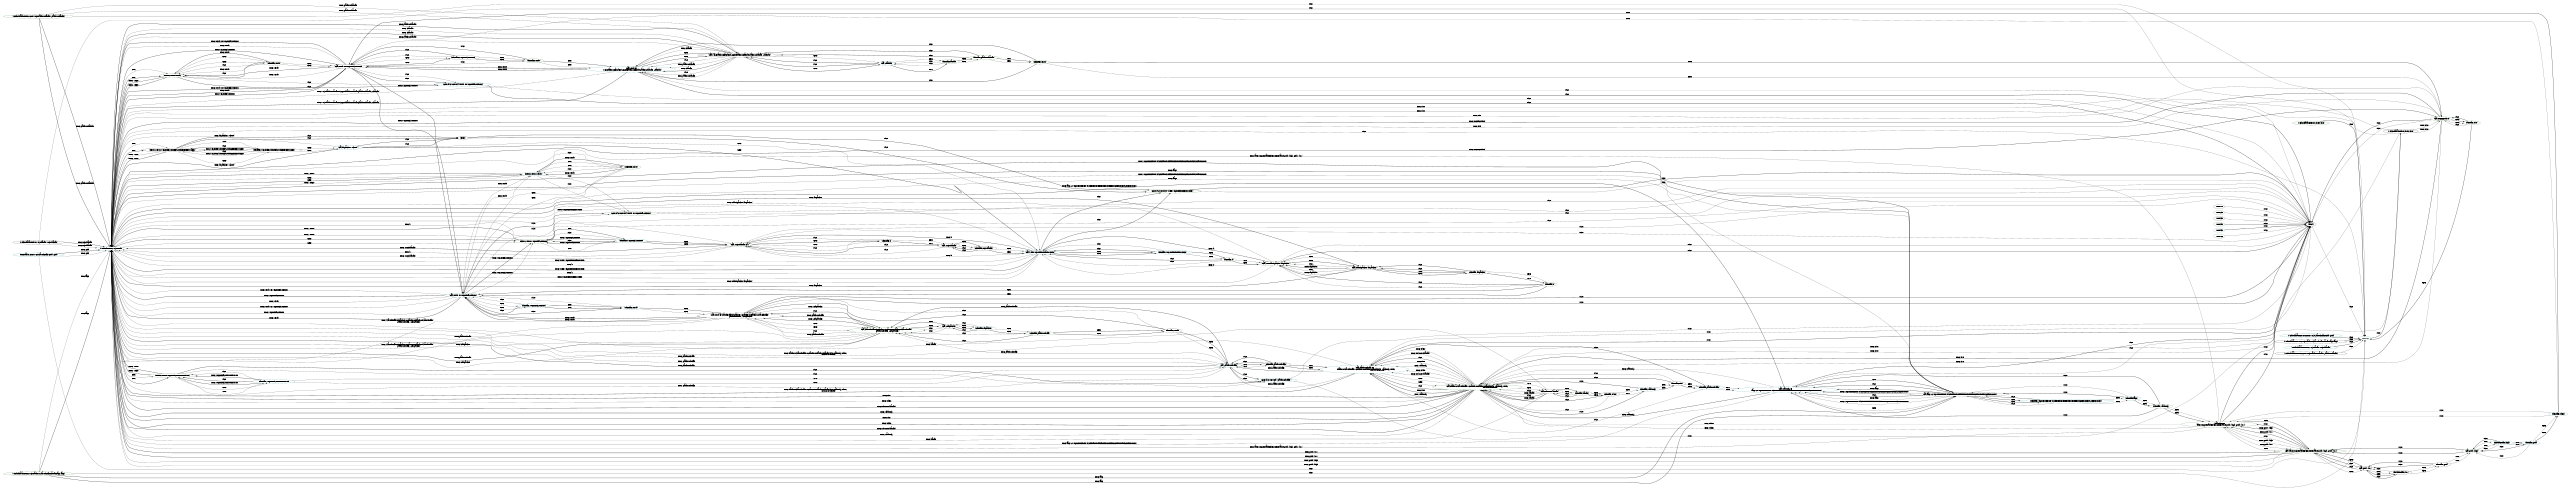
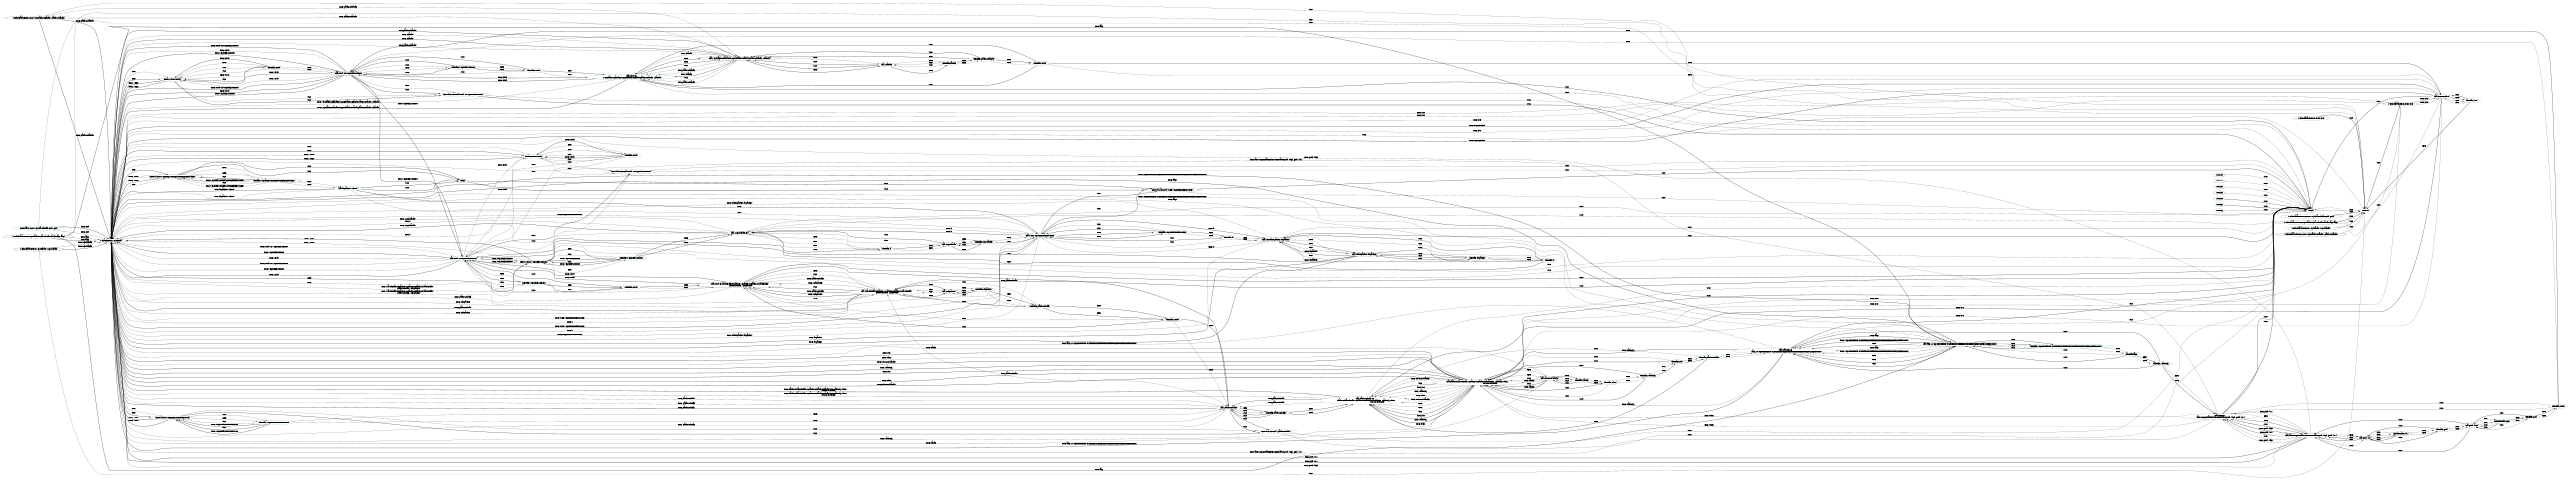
node "1000109": added
